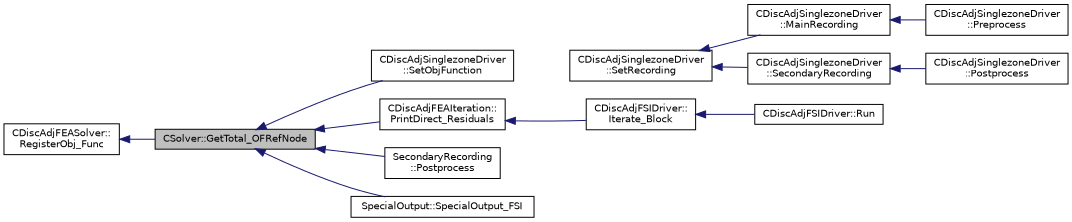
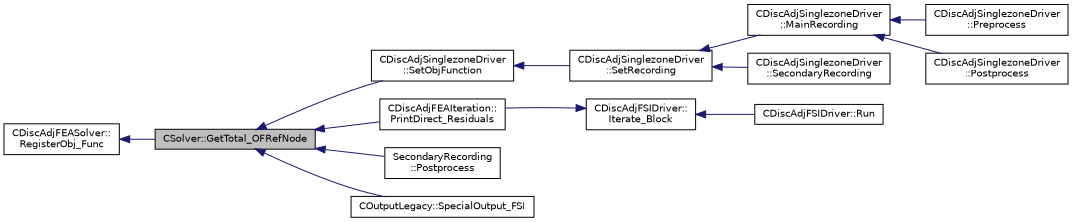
edge "CDiscAdjSinglezoneDriver ::SetRecording" -> "CDiscAdjSinglezoneDriver ::SetObjFunction": added
edge "CDiscAdjSinglezoneDriver ::Postprocess" -> "CDiscAdjSinglezoneDriver ::SecondaryRecording": now "CDiscAdjSinglezoneDriver ::Postprocess" -> "CDiscAdjSinglezoneDriver ::MainRecording"
edge "CDiscAdjFSIDriver:: Iterate_Block" -> "CDiscAdjFEAIteration:: PrintDirect_Residuals": reversed
node "SpecialOutput::SpecialOutput_FSI": label "SpecialOutput::SpecialOutput_FSI" -> "COutputLegacy::SpecialOutput_FSI"
